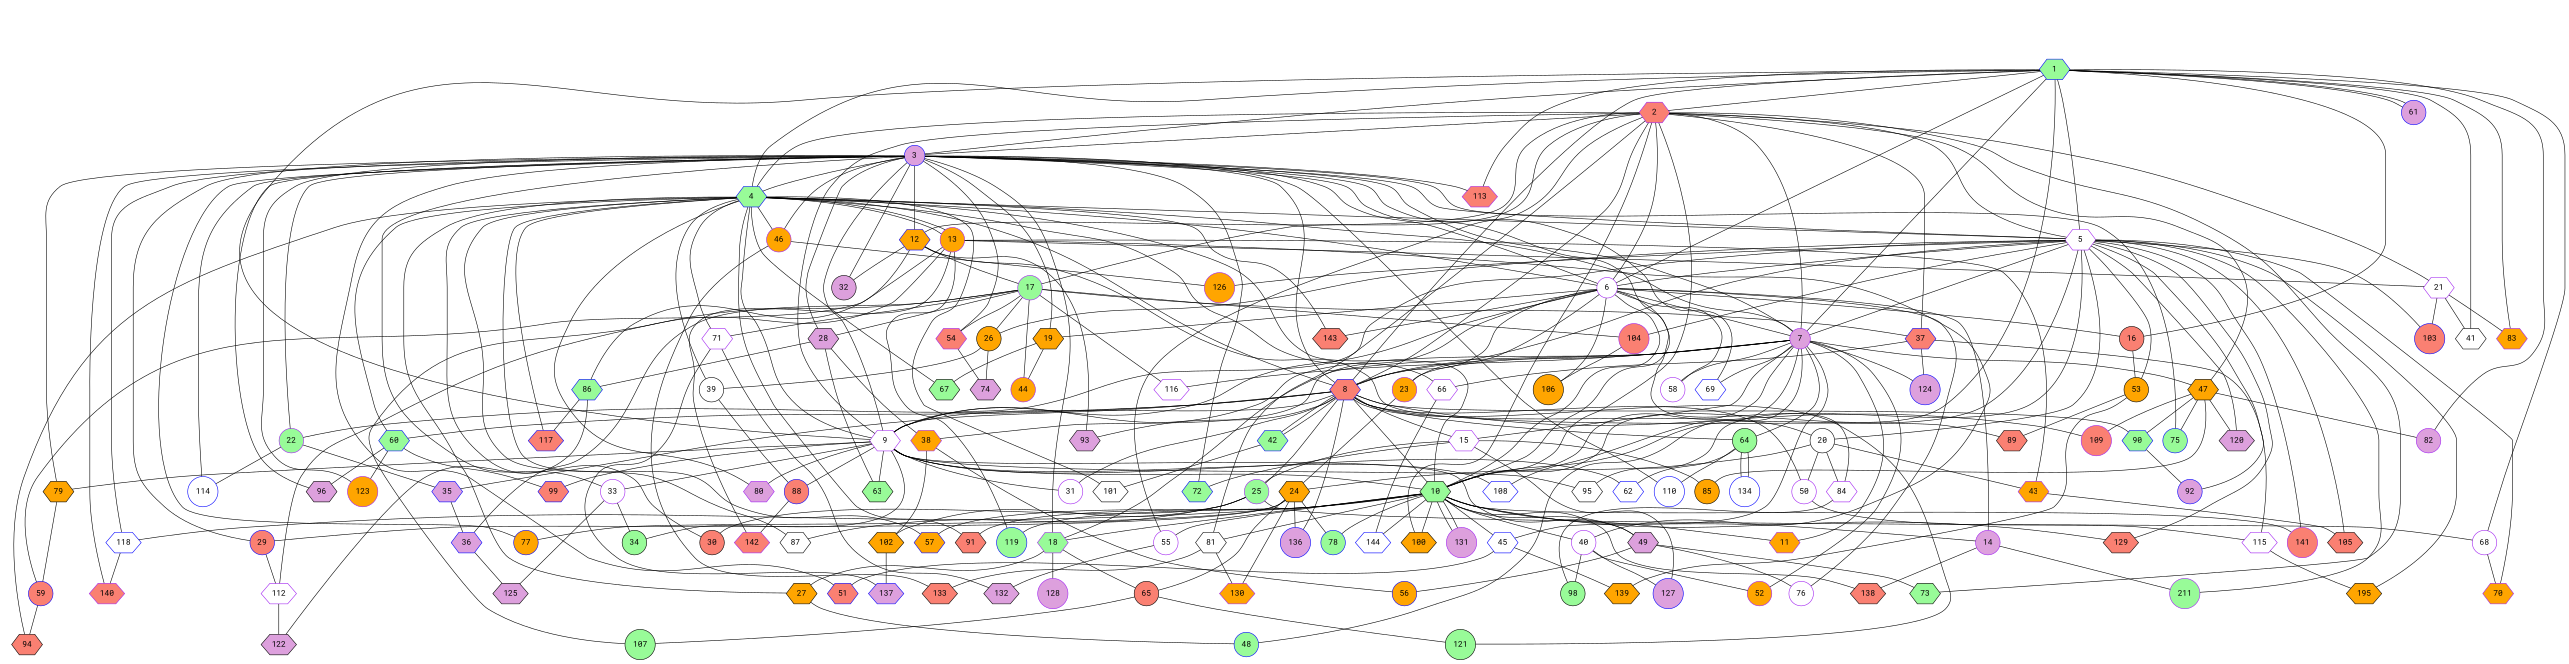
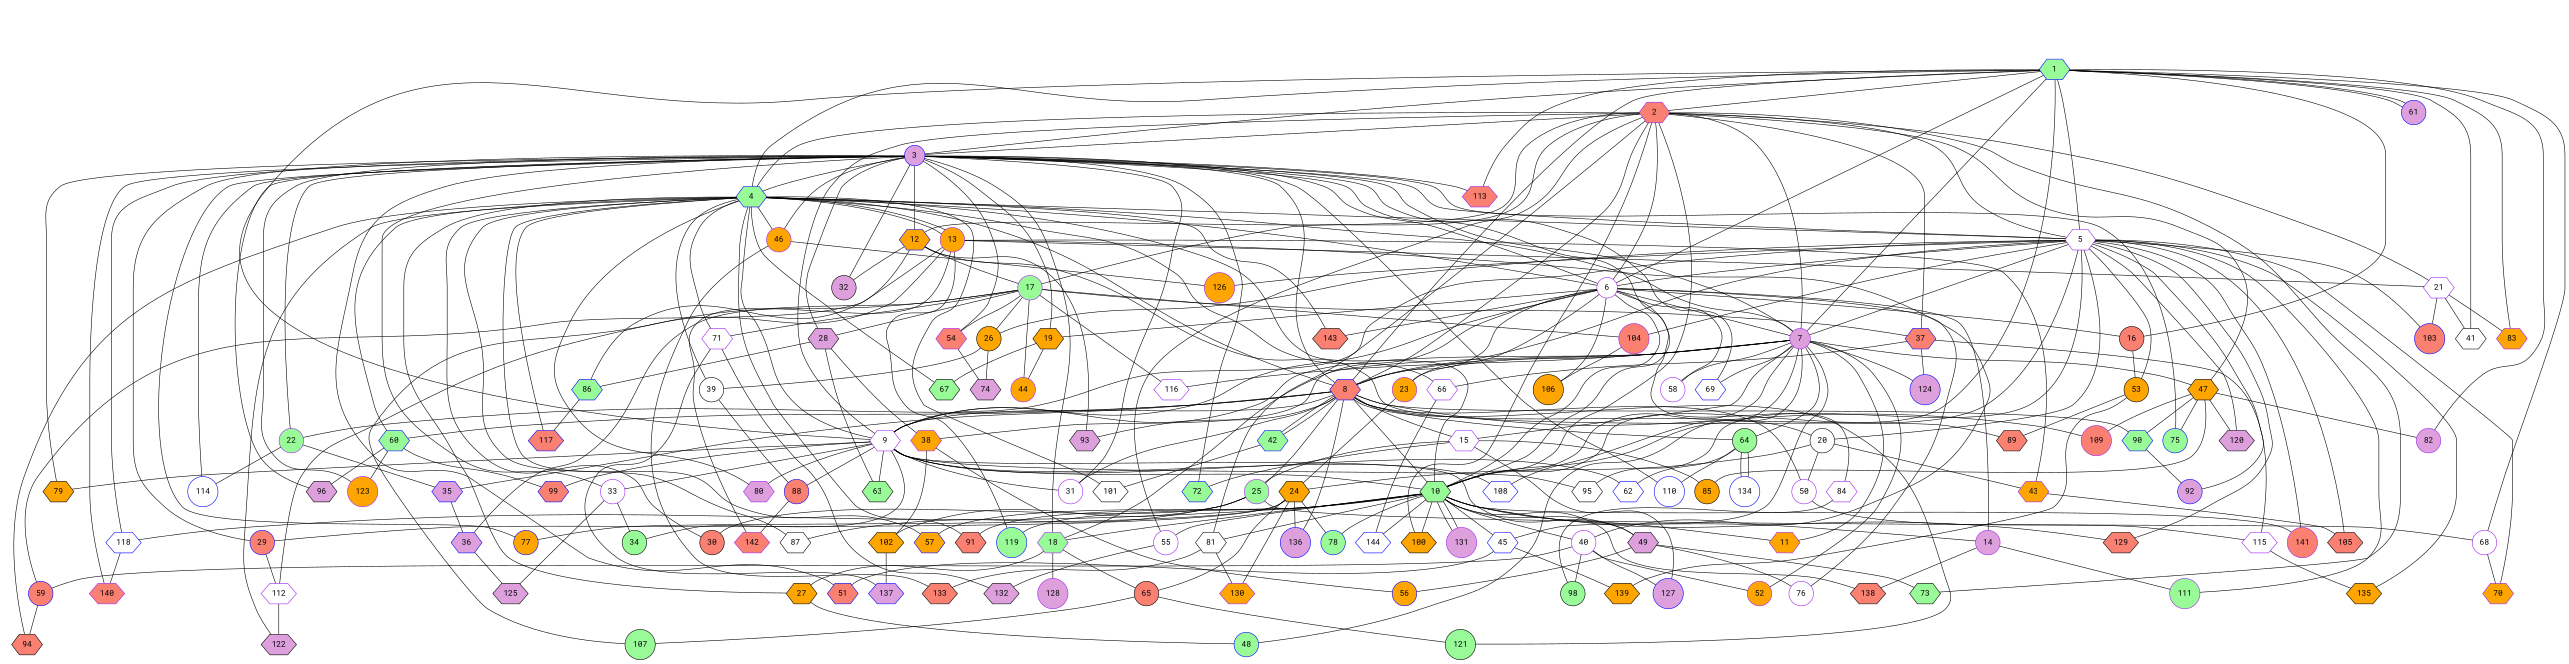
edge "3" -- "9": now "3" -- "31"
edge "20" -- "84": removed
edge "86" -- "122": now "4" -- "122"
edge "79" -- "59": now "40" -- "59"
node "211": label "211" -> "111"
node "195": label "195" -> "135"
